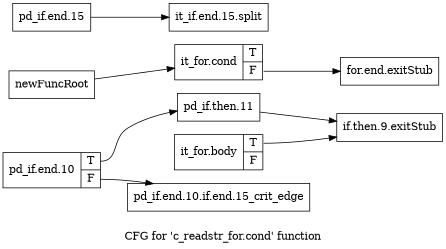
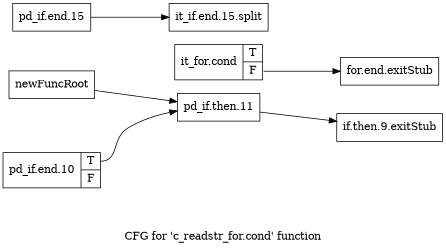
edge "newFuncRoot" -> "it_for.cond": now "newFuncRoot" -> "pd_if.then.11"
node "it_for.body": removed
node "pd_if.end.10.if.end.15_crit_edge": removed
